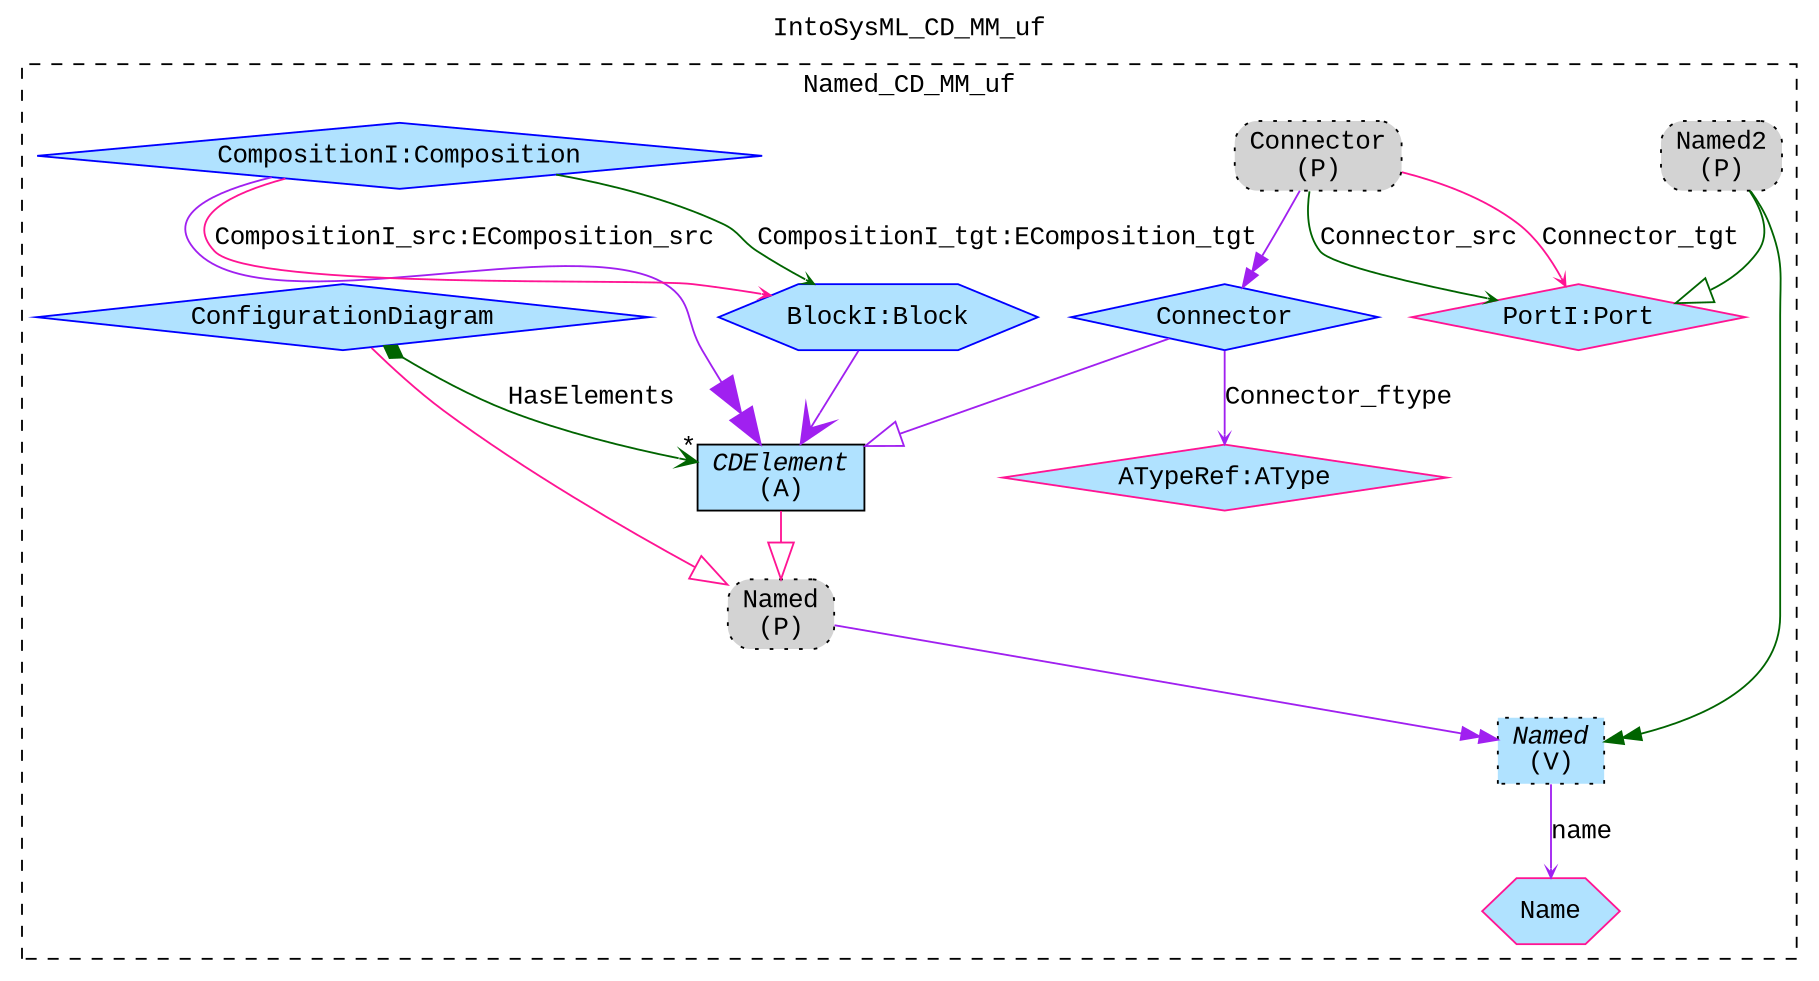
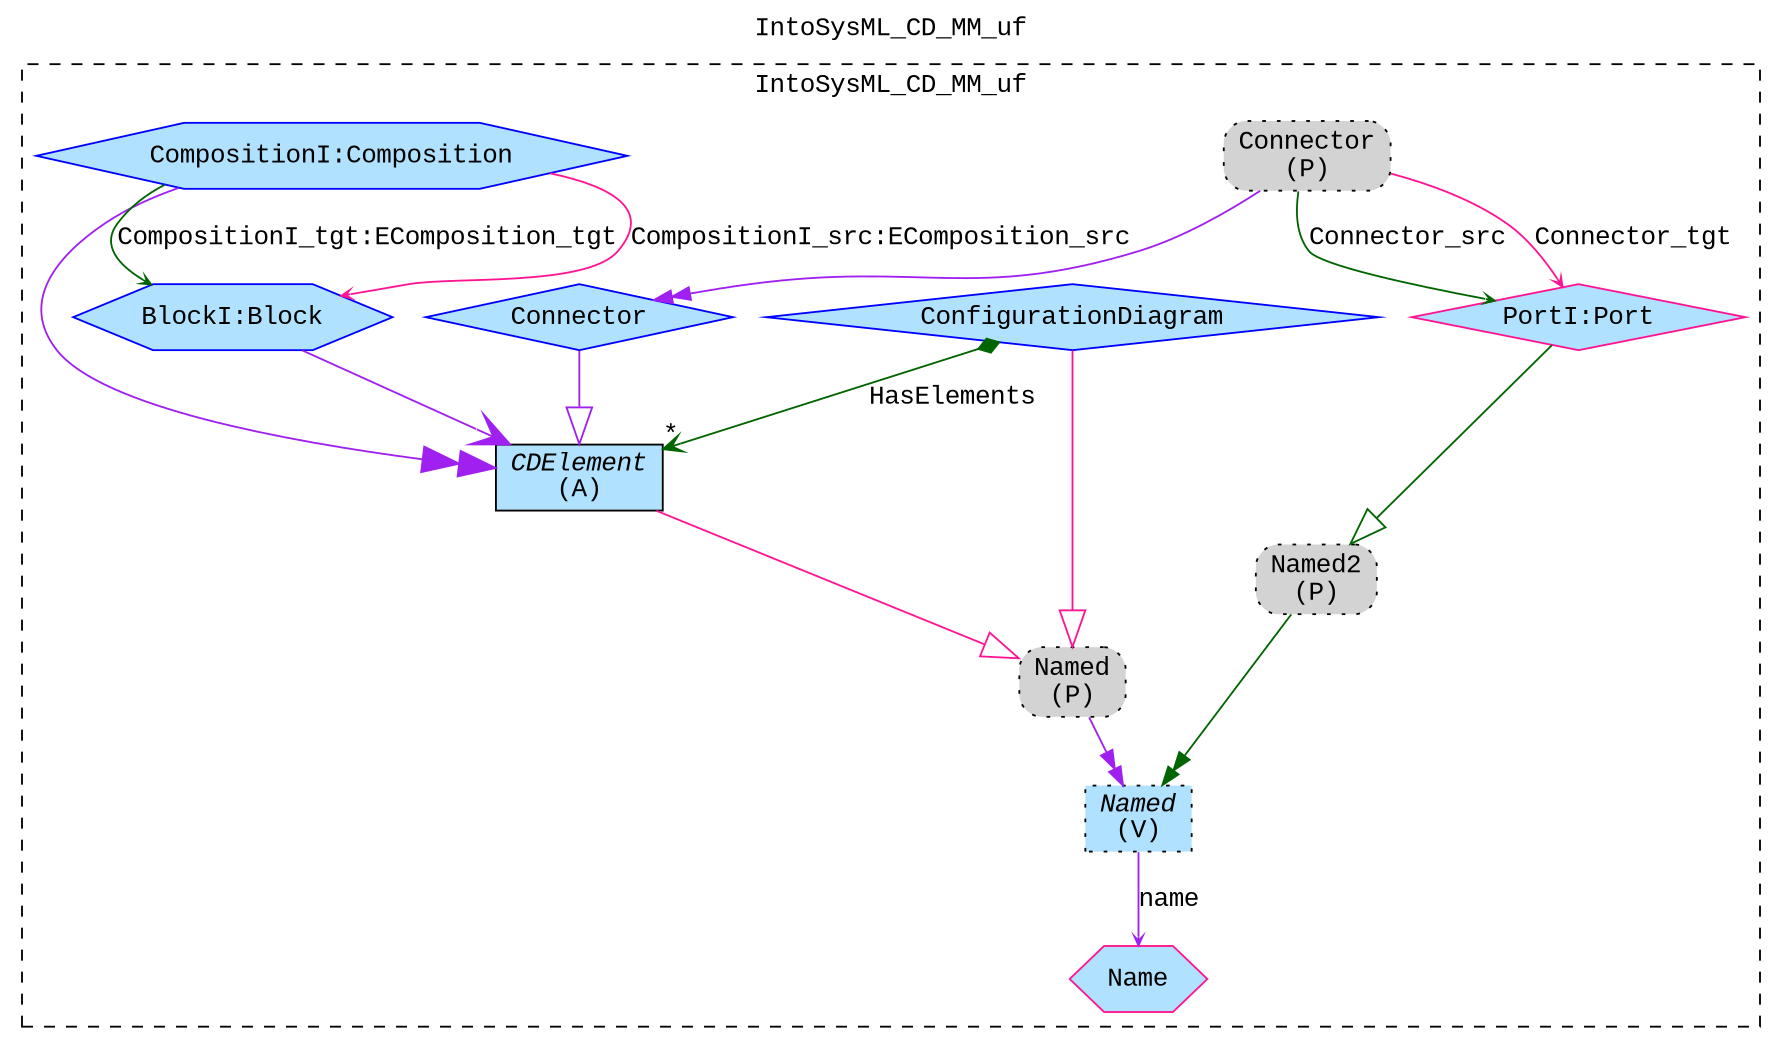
cluster "Named_CD_MM_uf": label "Named_CD_MM_uf" -> "IntoSysML_CD_MM_uf"
node "CompositionI:Composition": shape diamond -> hexagon
edge "Named2" -> "PortI:Port": reversed
node "ATypeRef:AType": removed
